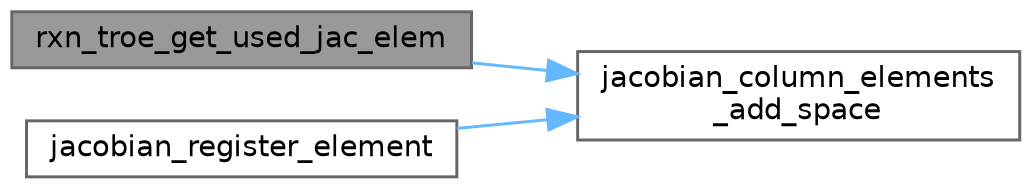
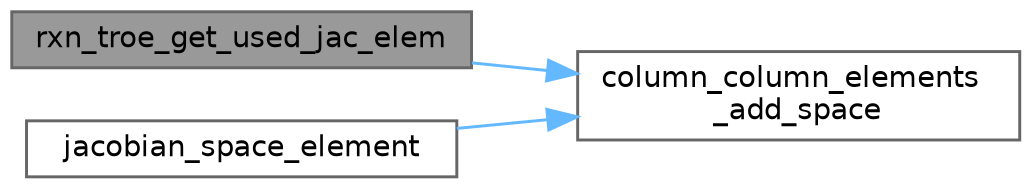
node "jacobian_column_elements _add_space": label "jacobian_column_elements _add_space" -> "column_column_elements _add_space"
node "jacobian_register_element": label "jacobian_register_element" -> "jacobian_space_element"
